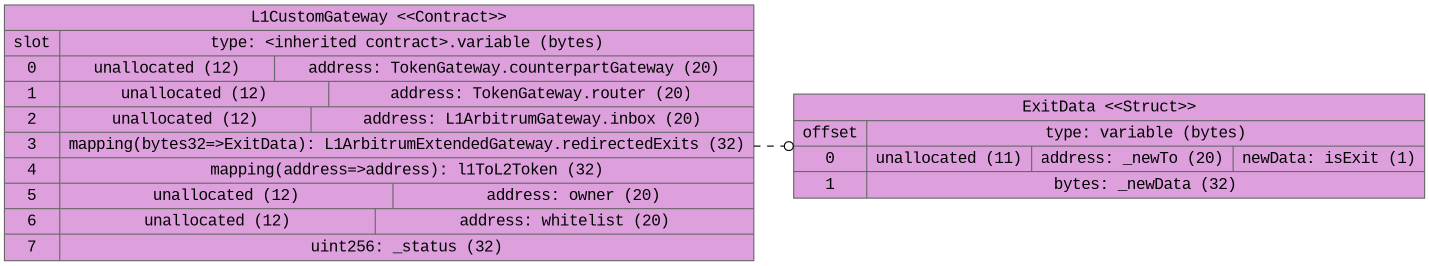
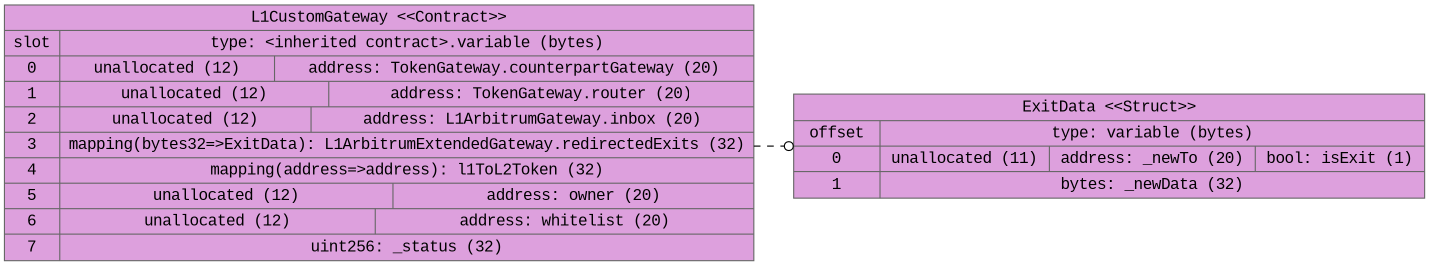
node "ExitData <<Struct>>": text "newData: isExit (1)" -> "bool: isExit (1)"
